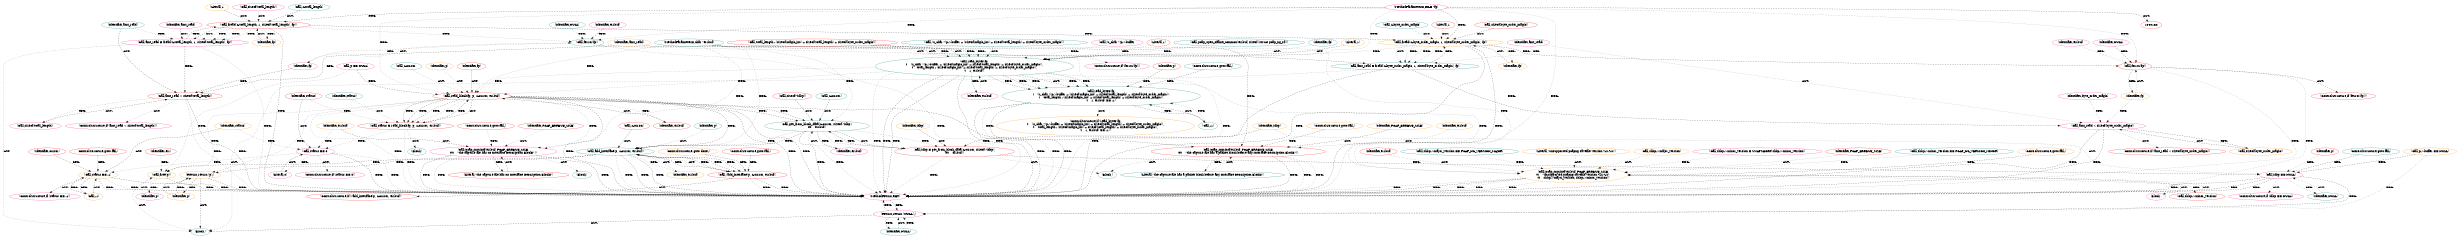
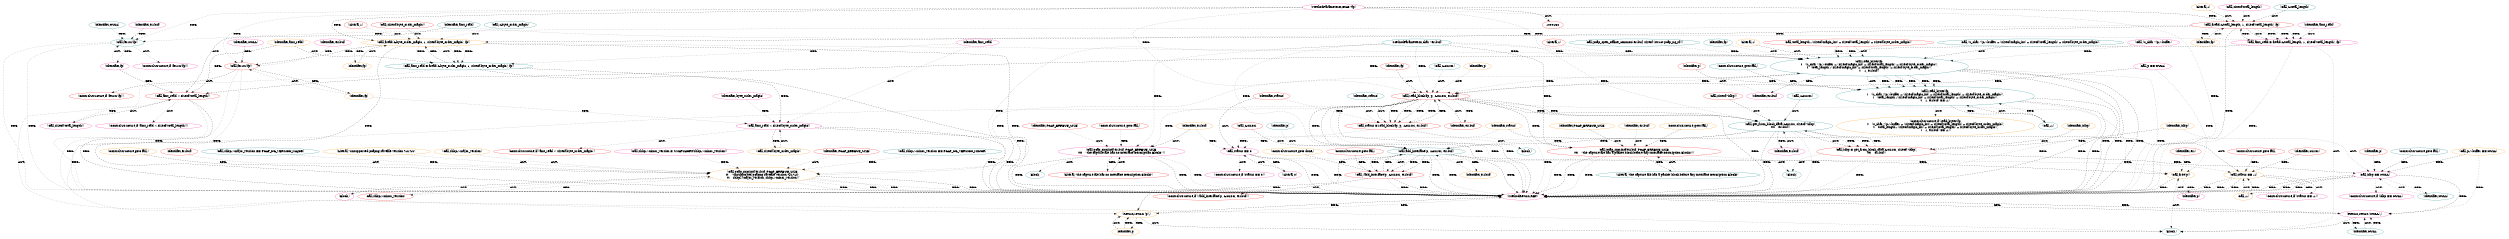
edge "(MethodReturn,RET)" -> "(Return,return (p);)": added, label "CFG:"
